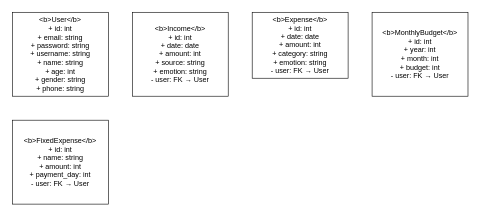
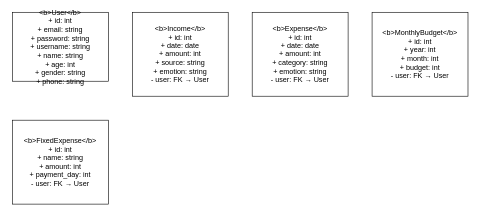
node "<b>Expense</b> + id: int + date: date + amount: int + category: string + emotion: string - user: FK → User": size 96x66 -> 96x84
node "<b>User</b> + id: int + email: string + password: string + username: string + name: string + age: int + gender: string + phone: string": size 96x84 -> 96x69
